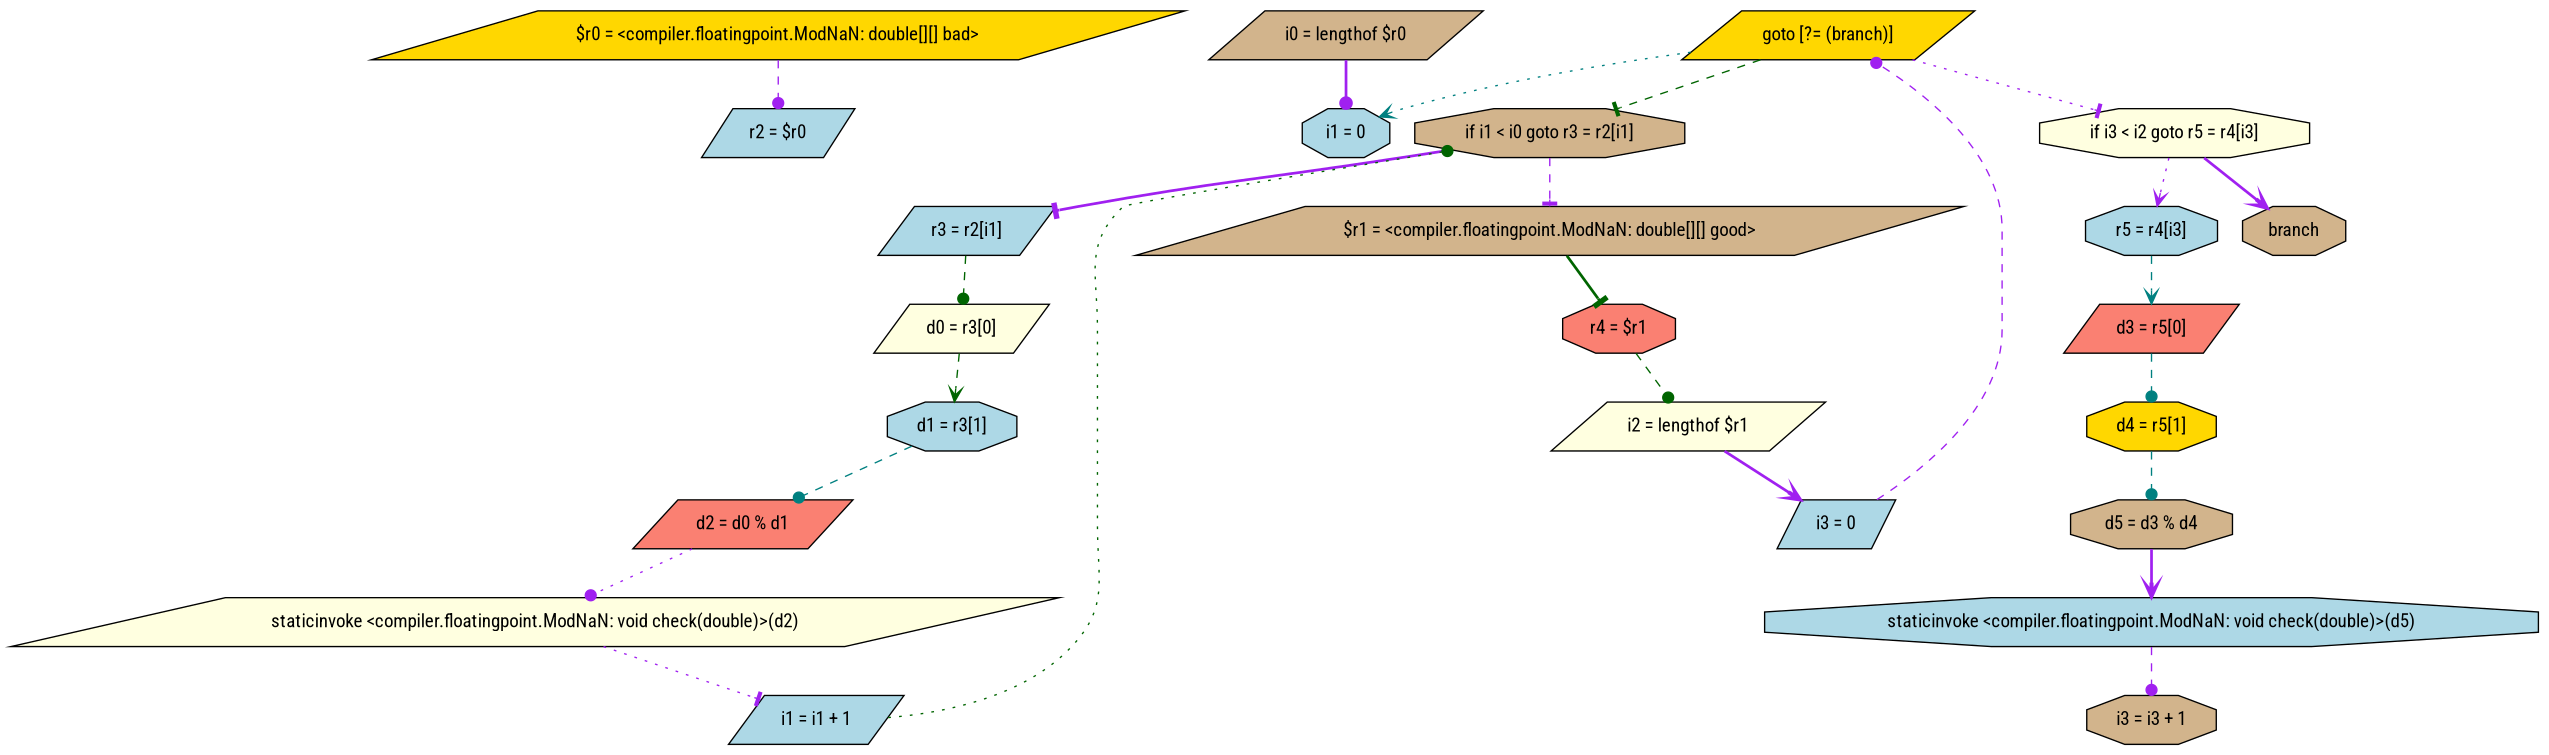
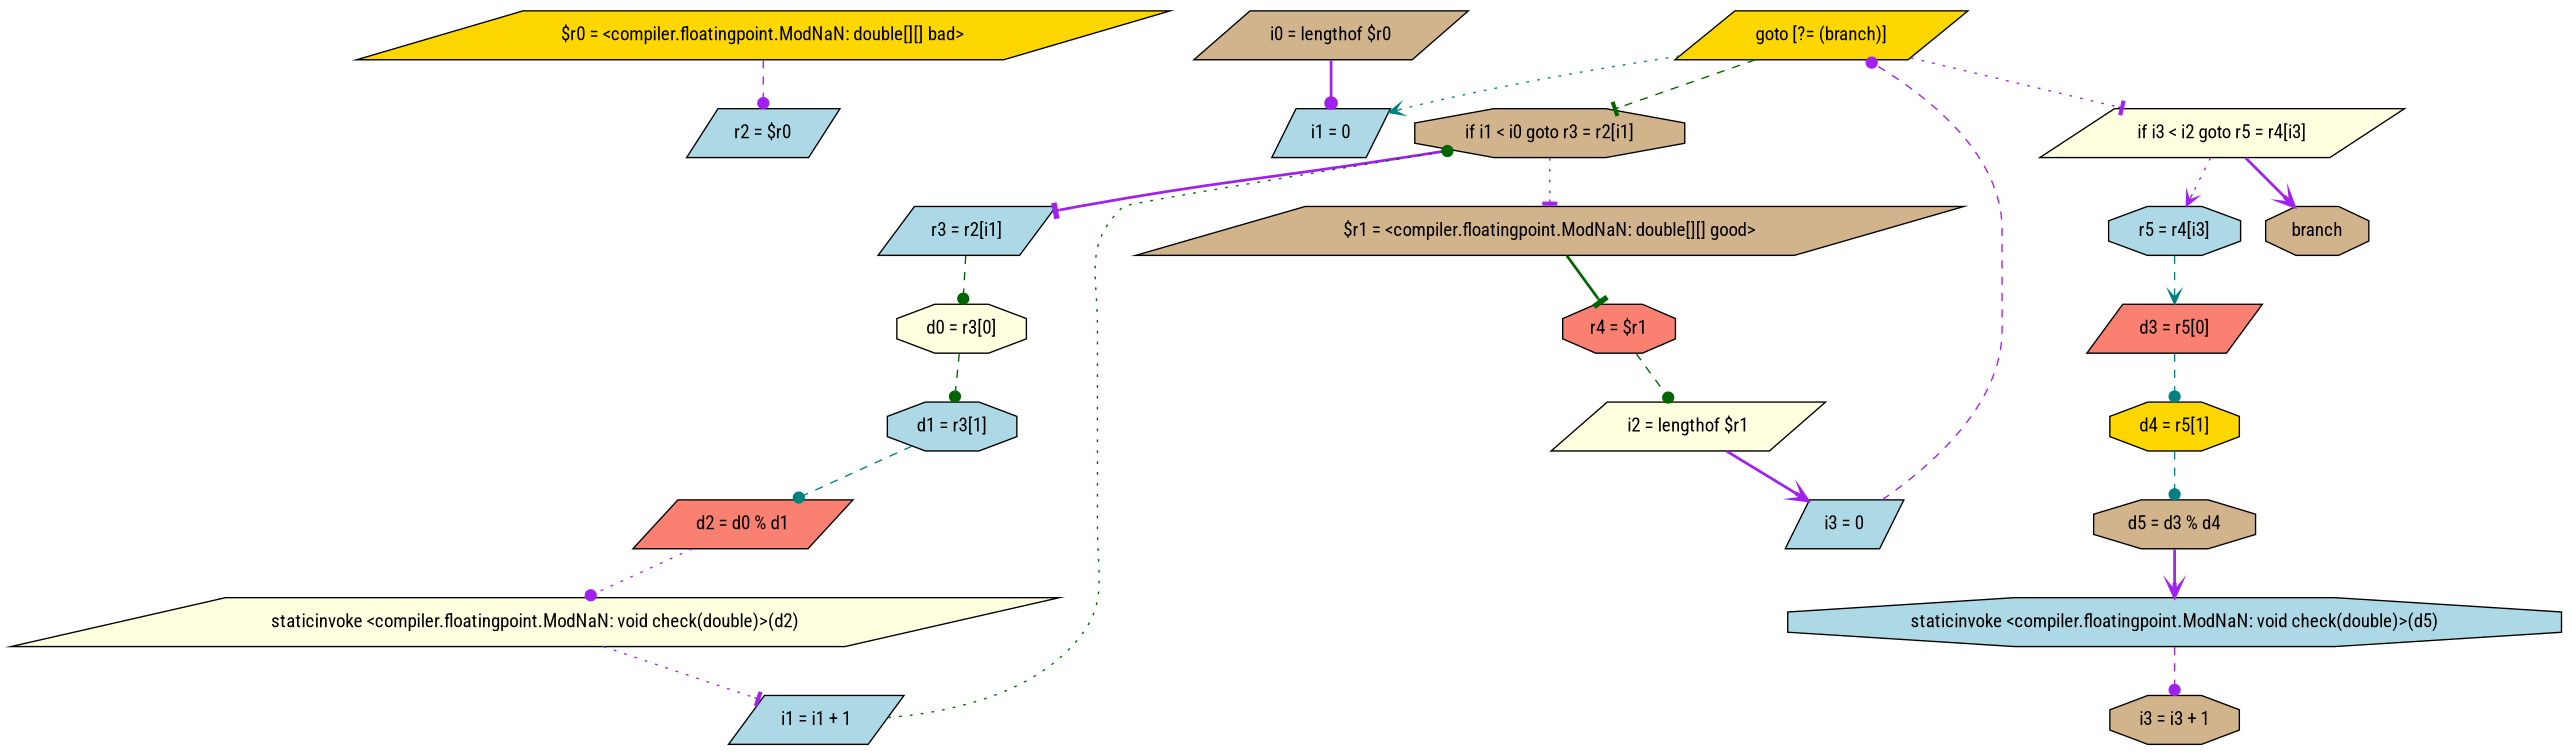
node "i1 = 0": shape octagon -> parallelogram
node "if i3 < i2 goto r5 = r4[i3]": shape octagon -> parallelogram
edge "if i1 < i0 goto r3 = r2[i1]" -> "$r1 = <compiler.floatingpoint.ModNaN: double[][] good>": style dashed -> dotted
node "d0 = r3[0]": shape parallelogram -> octagon
edge "d0 = r3[0]" -> "d1 = r3[1]": arrowhead vee -> dot
